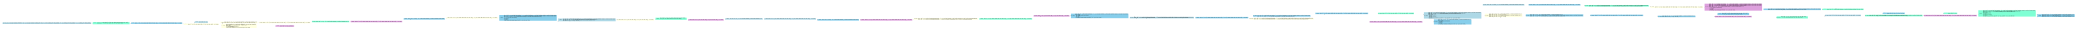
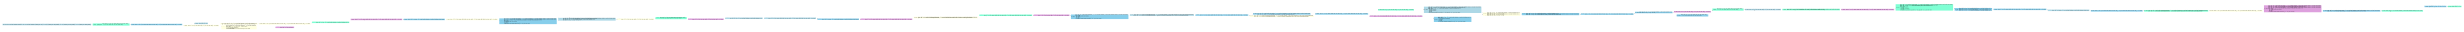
node "44: 0x008f": added
